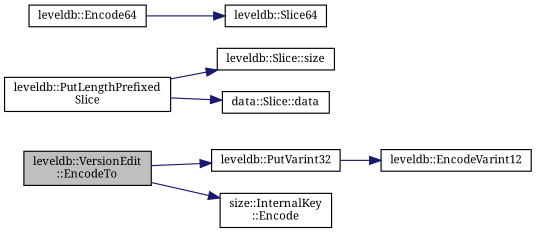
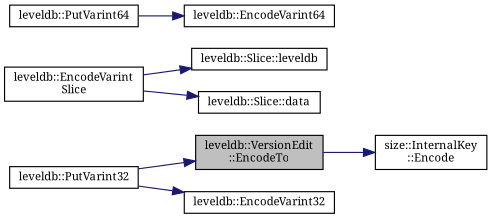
node "leveldb::Encode64": label "leveldb::Encode64" -> "leveldb::PutVarint64"
node "leveldb::Slice64": label "leveldb::Slice64" -> "leveldb::EncodeVarint64"
node "leveldb::Slice::size": label "leveldb::Slice::size" -> "leveldb::Slice::leveldb"
node "leveldb::PutLengthPrefixed Slice": label "leveldb::PutLengthPrefixed Slice" -> "leveldb::EncodeVarint Slice"
node "data::Slice::data": label "data::Slice::data" -> "leveldb::Slice::data"
node "leveldb::EncodeVarint12": label "leveldb::EncodeVarint12" -> "leveldb::EncodeVarint32"
edge "leveldb::VersionEdit ::EncodeTo" -> "leveldb::PutVarint32": reversed
